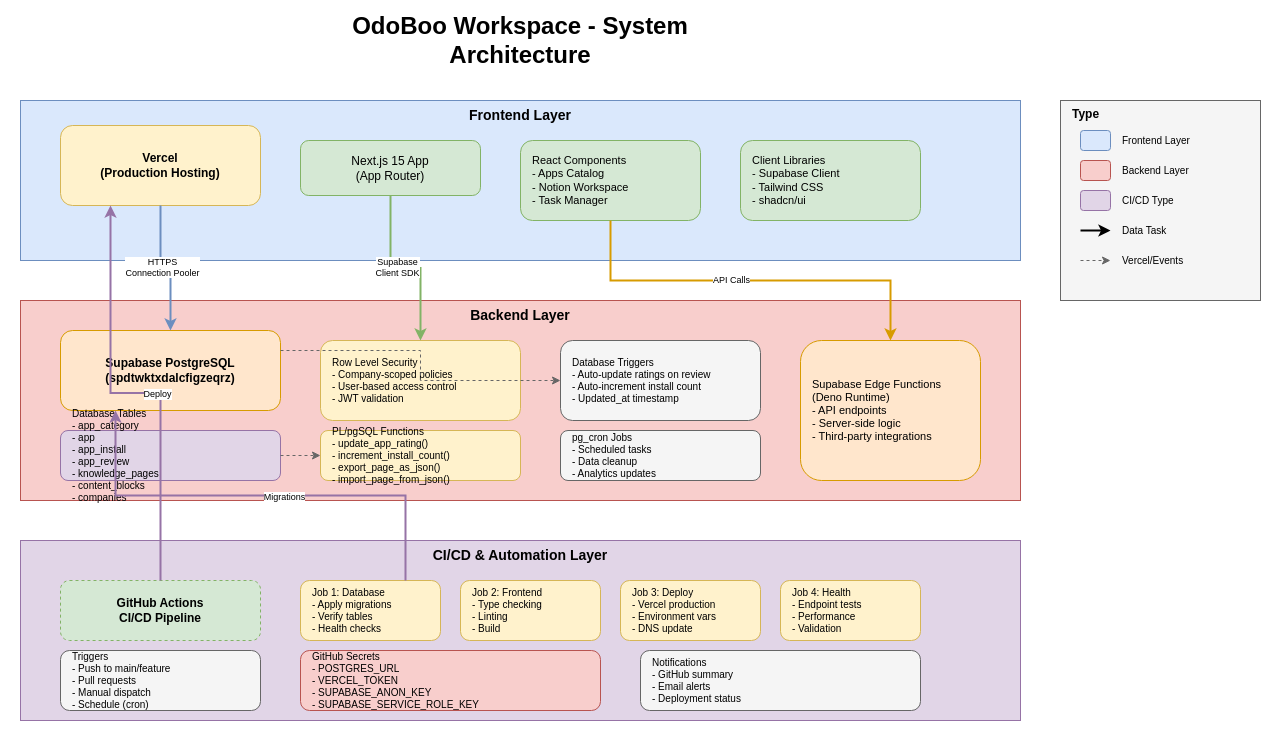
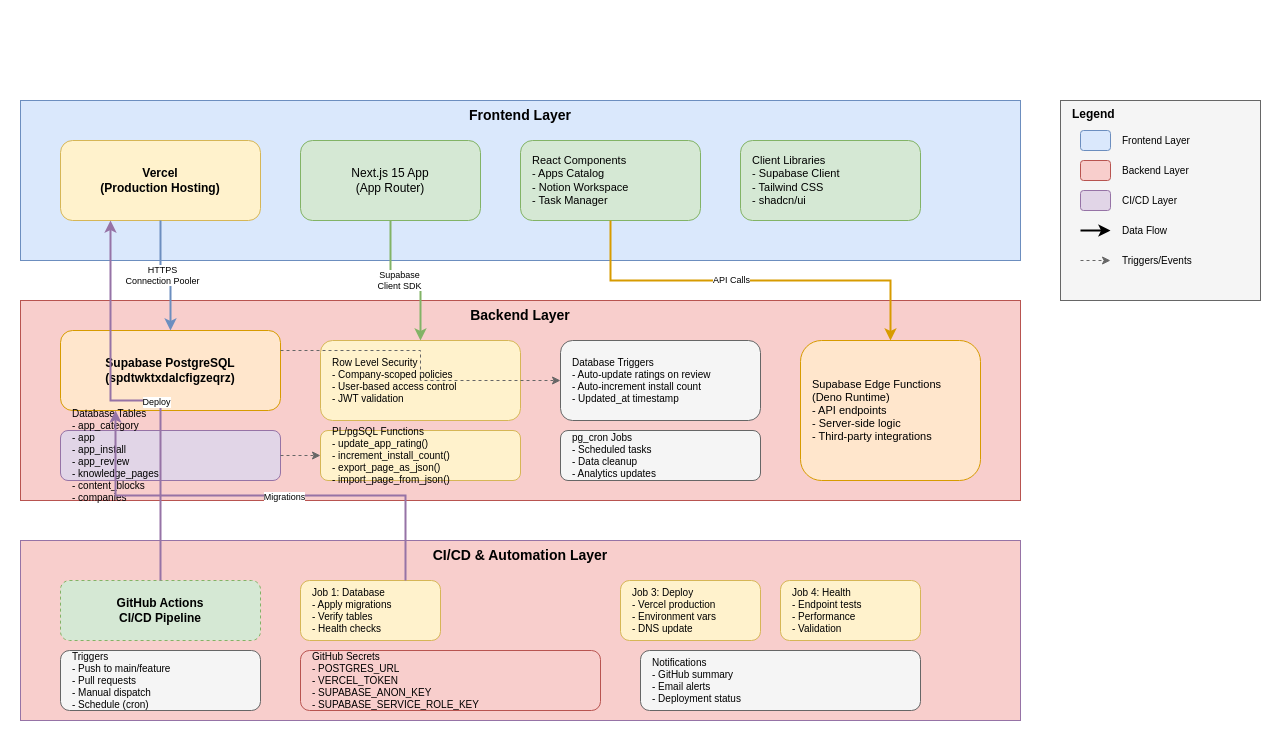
node "OdoBoo Workspace - System Architecture": removed
node "Type": label "Type" -> "Legend"
node "Vercel (Production Hosting)": moved (161, 166) -> (161, 181)
node "Next.js 15 App (App Router)": size 180x55 -> 180x80
node "CI/CD Type": label "CI/CD Type" -> "CI/CD Layer"
node "Data Task": label "Data Task" -> "Data Flow"
node "Vercel/Events": label "Vercel/Events" -> "Triggers/Events"
node "CI/CD & Automation Layer": fillcolor #e1d5e7 -> #f8cecc
node "Job 2: Frontend - Type checking - Linting - Build": removed
